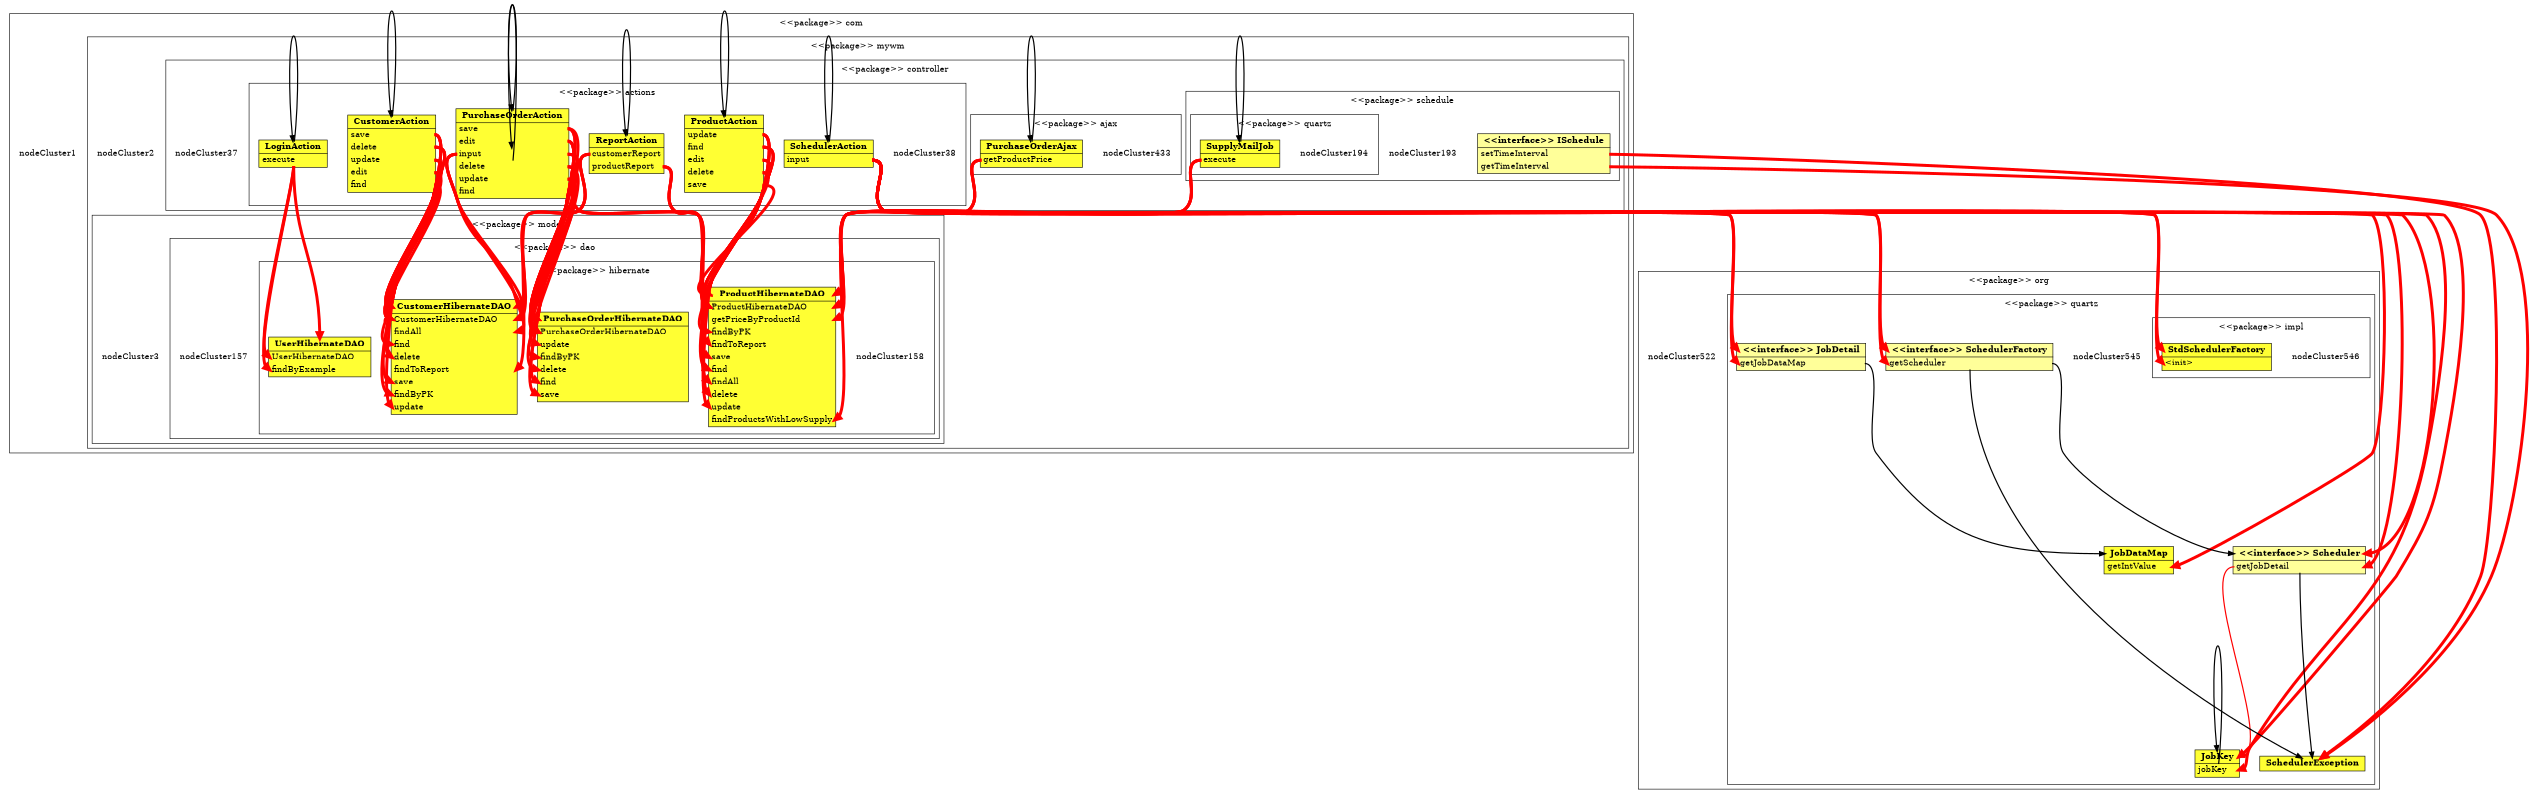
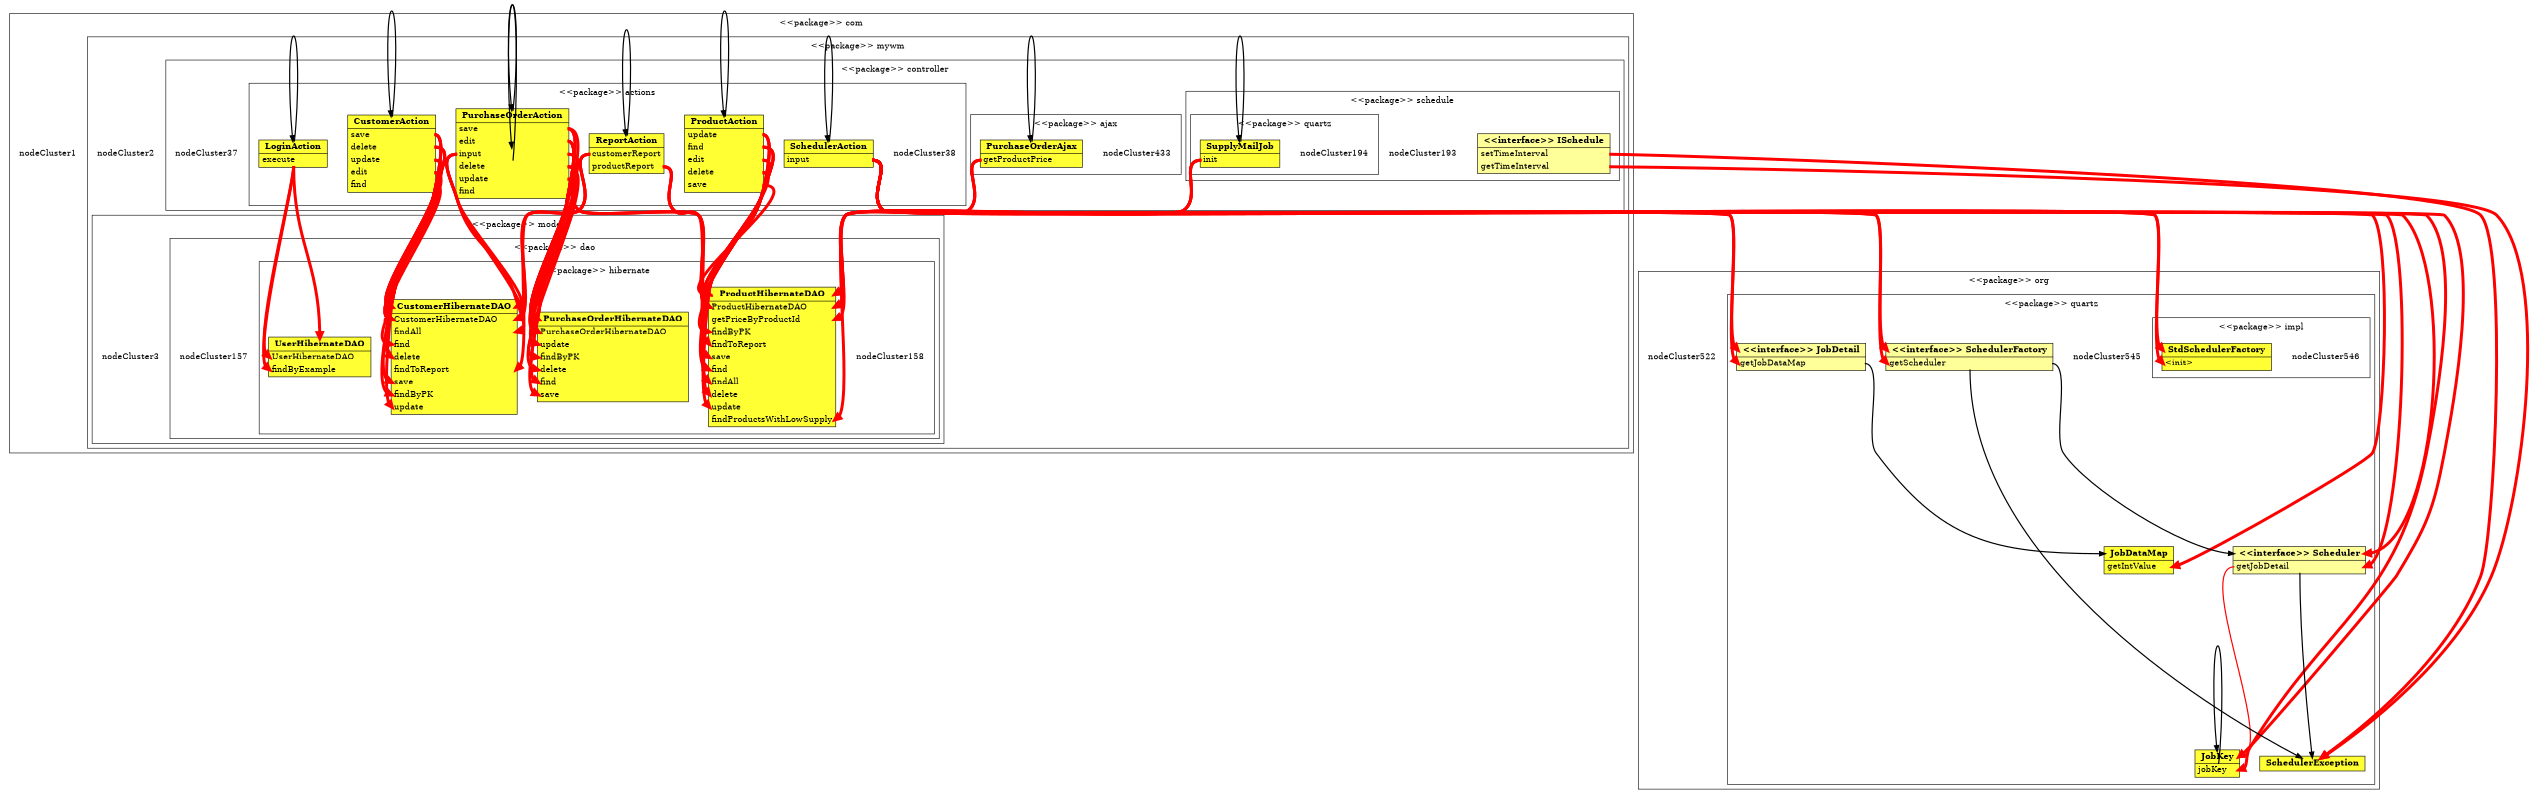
node "SupplyMailJob": text "execute" -> "init"
